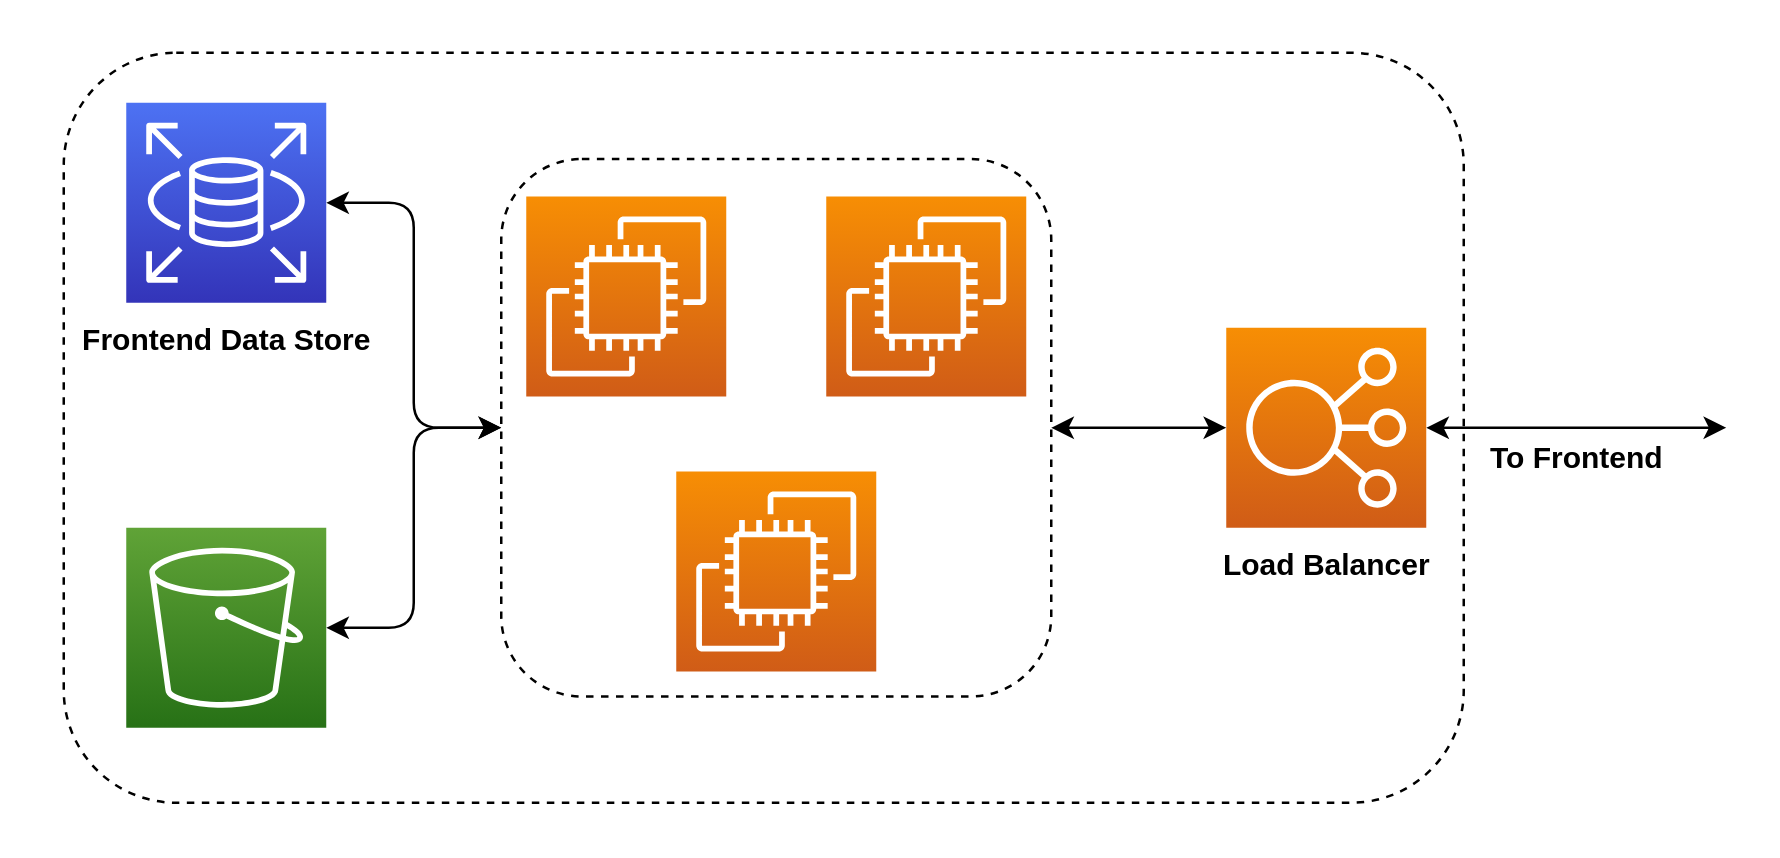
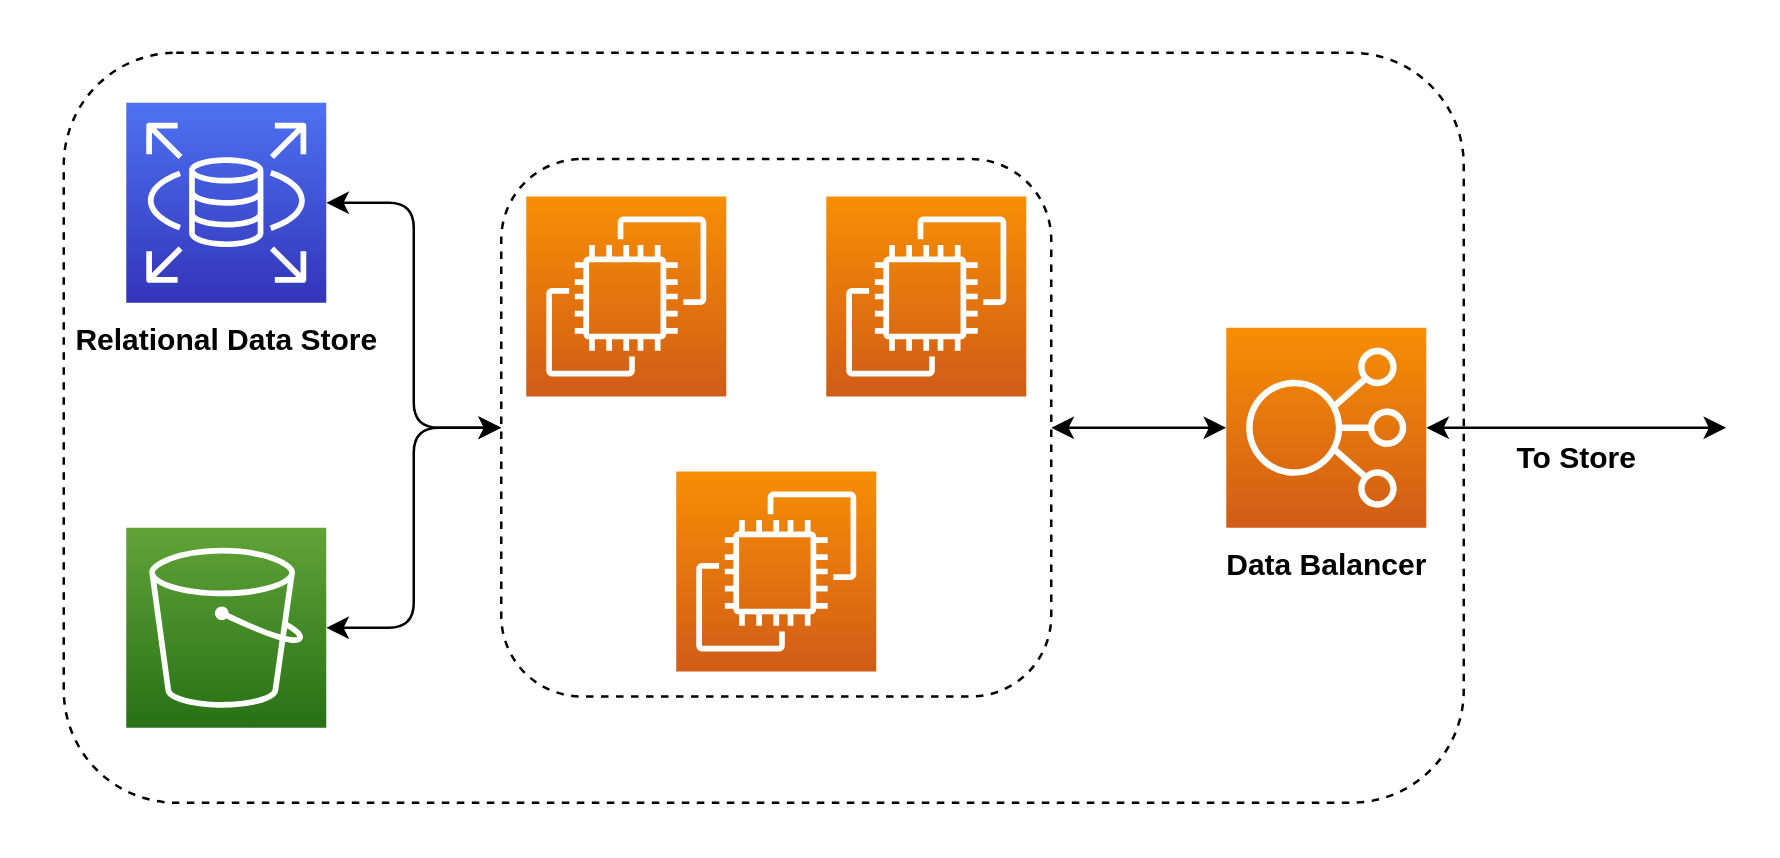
node "Frontend Data Store": label "Frontend Data Store" -> "Relational Data Store"
node "To Frontend": label "To Frontend" -> "To Store"
node "Load Balancer": label "Load Balancer" -> "Data Balancer"
